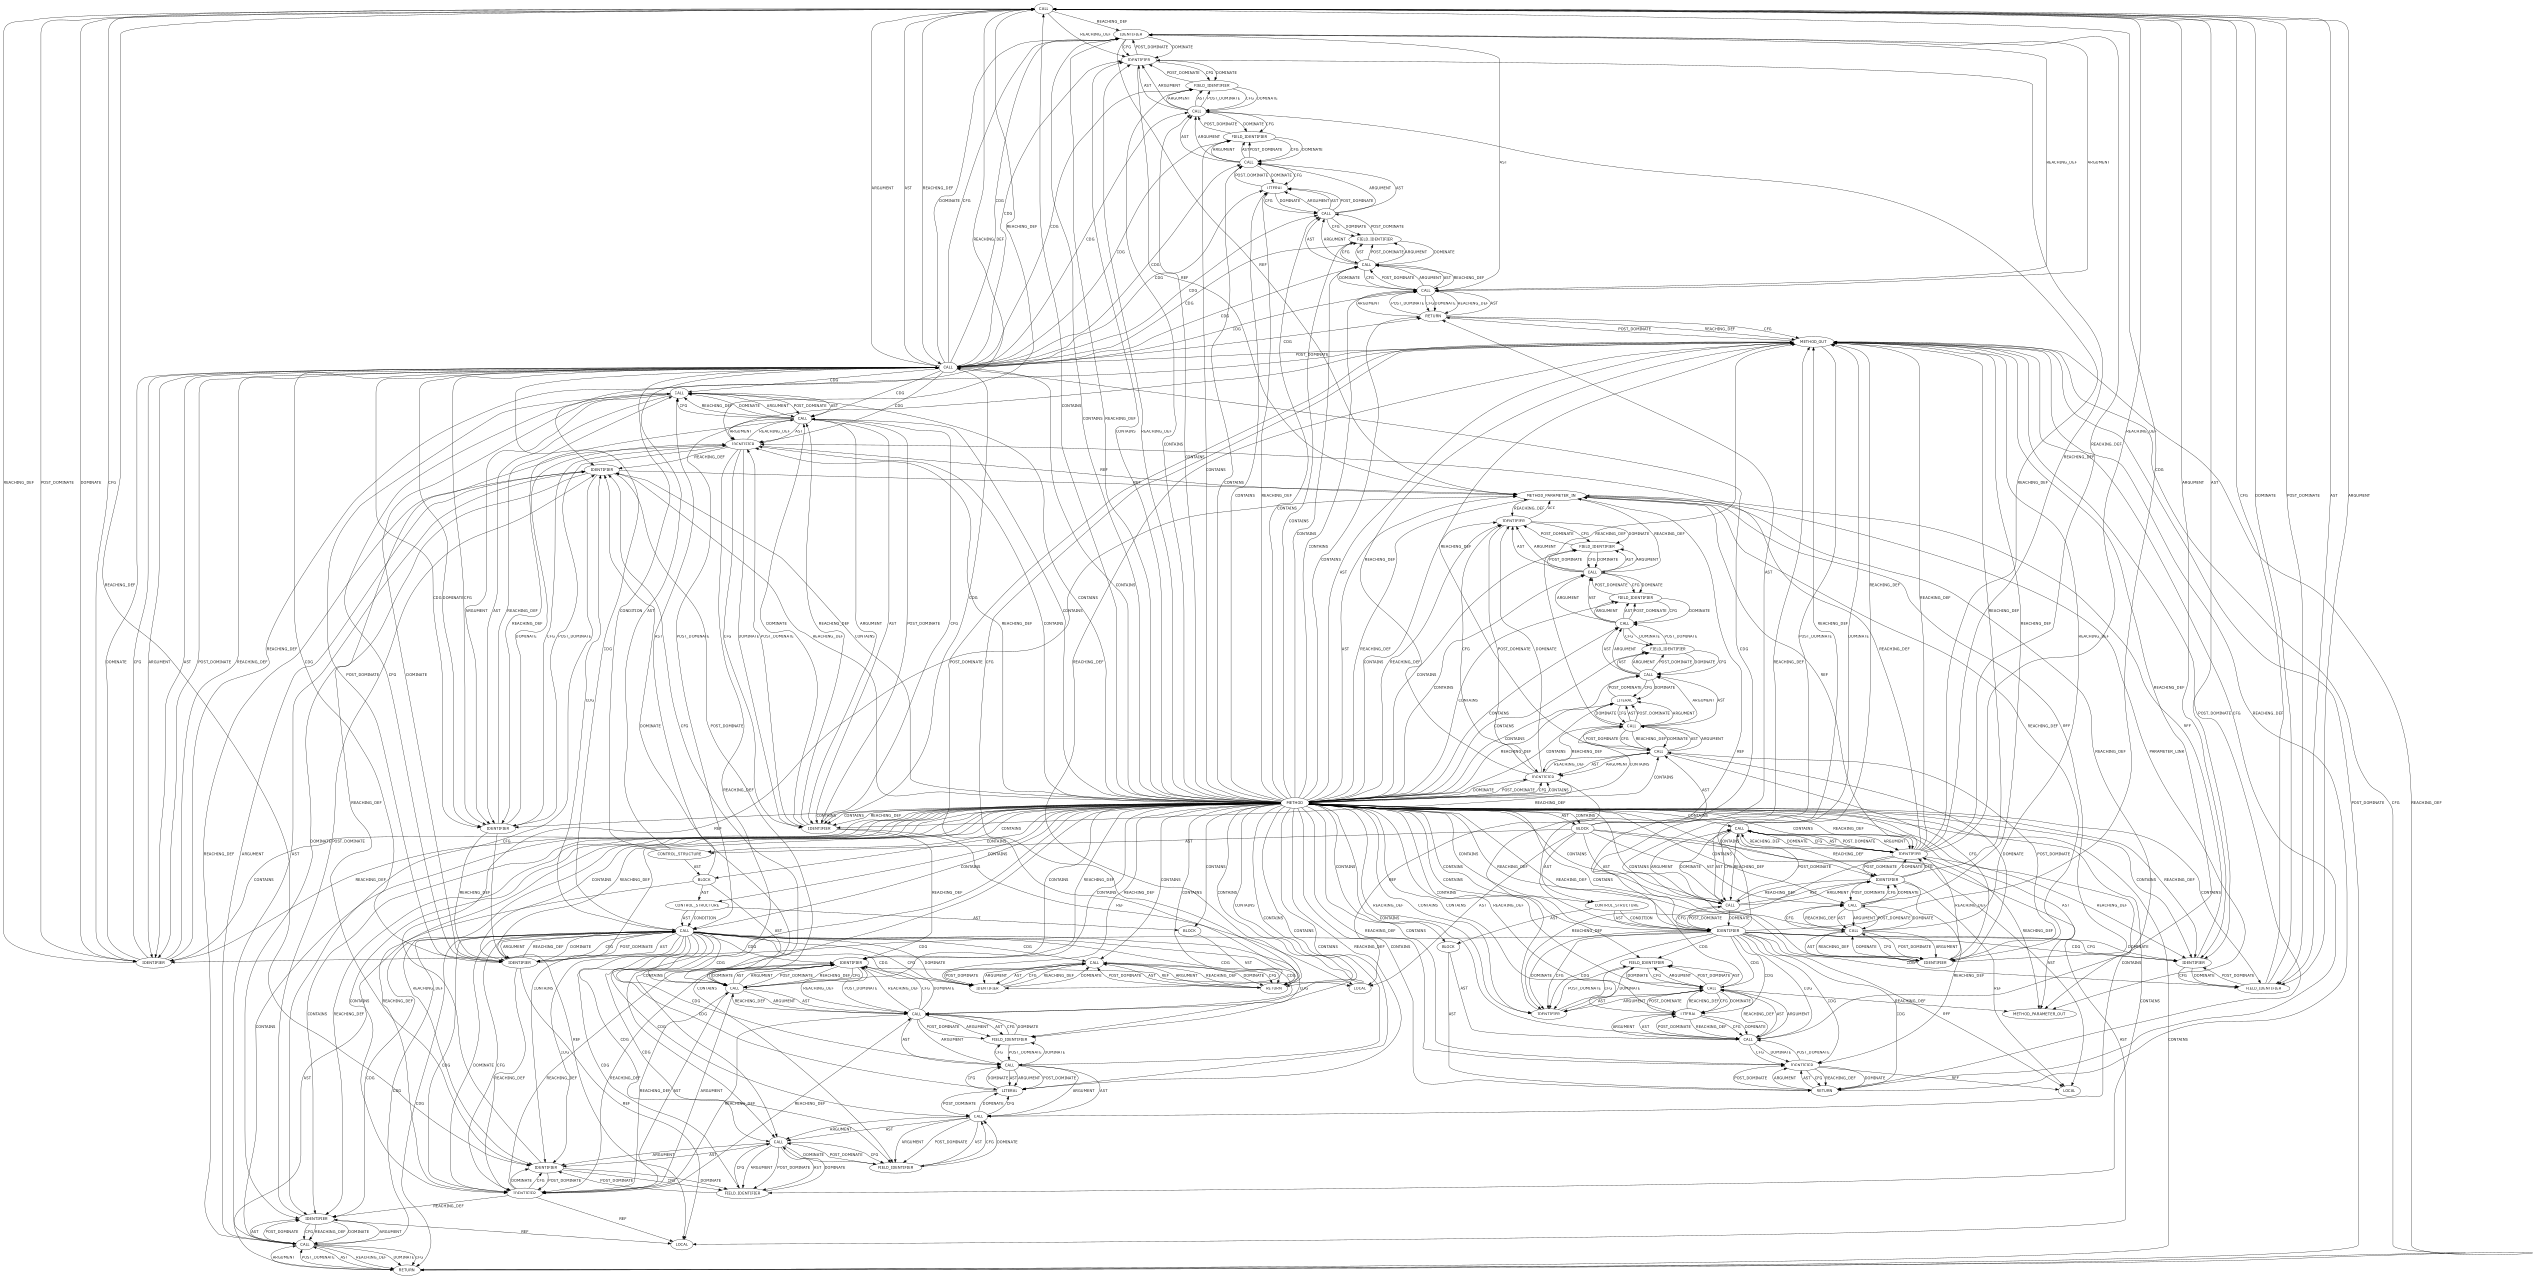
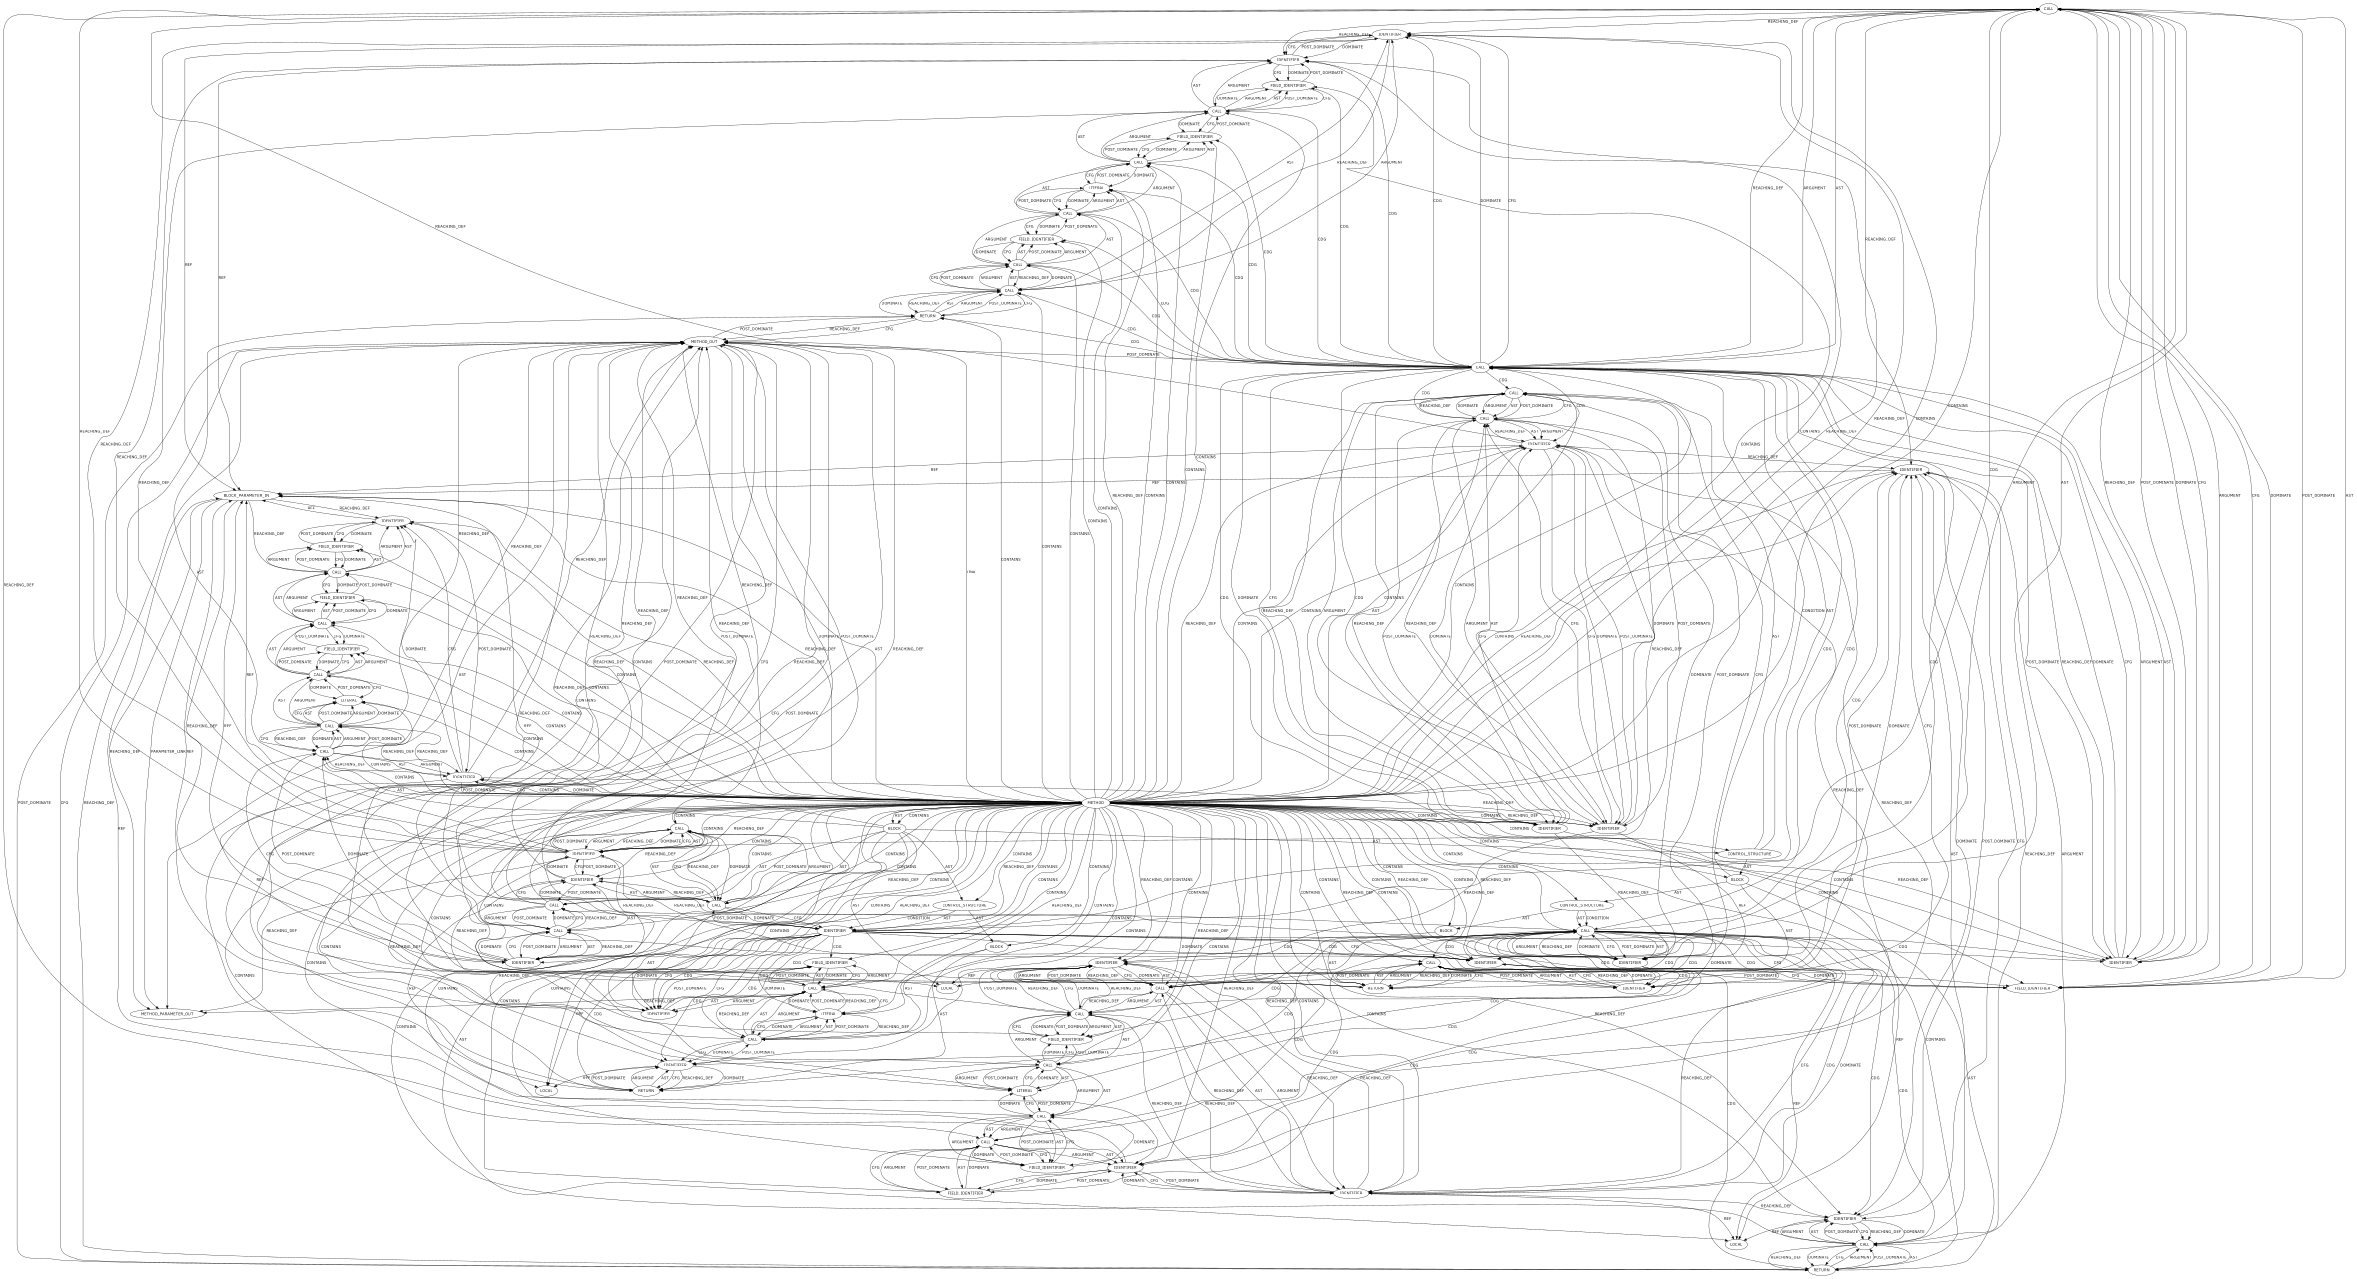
node "METHOD_PARAMETER_IN": label "METHOD_PARAMETER_IN" -> "BLOCK_PARAMETER_IN"
edge "METHOD" -> "METHOD_OUT": label "AST" -> "LINK"
edge "METHOD" -> "METHOD_PARAMETER_OUT": now "METHOD_OUT" -> "METHOD_PARAMETER_OUT"
